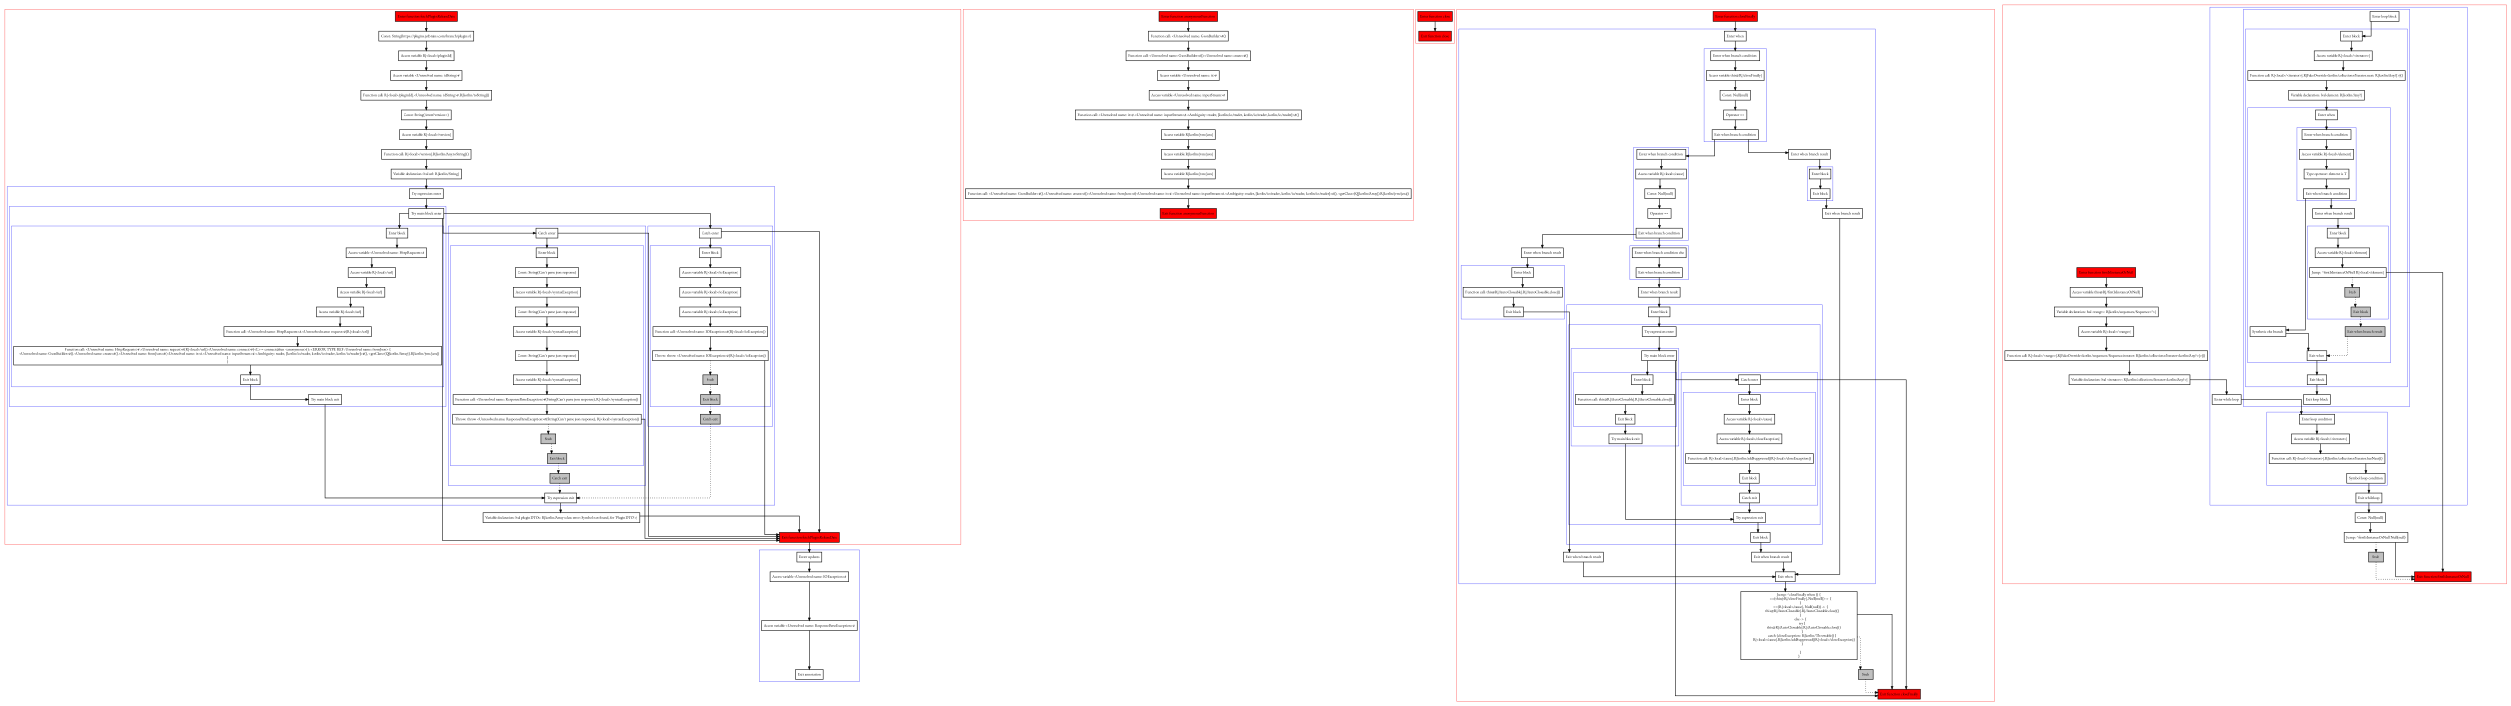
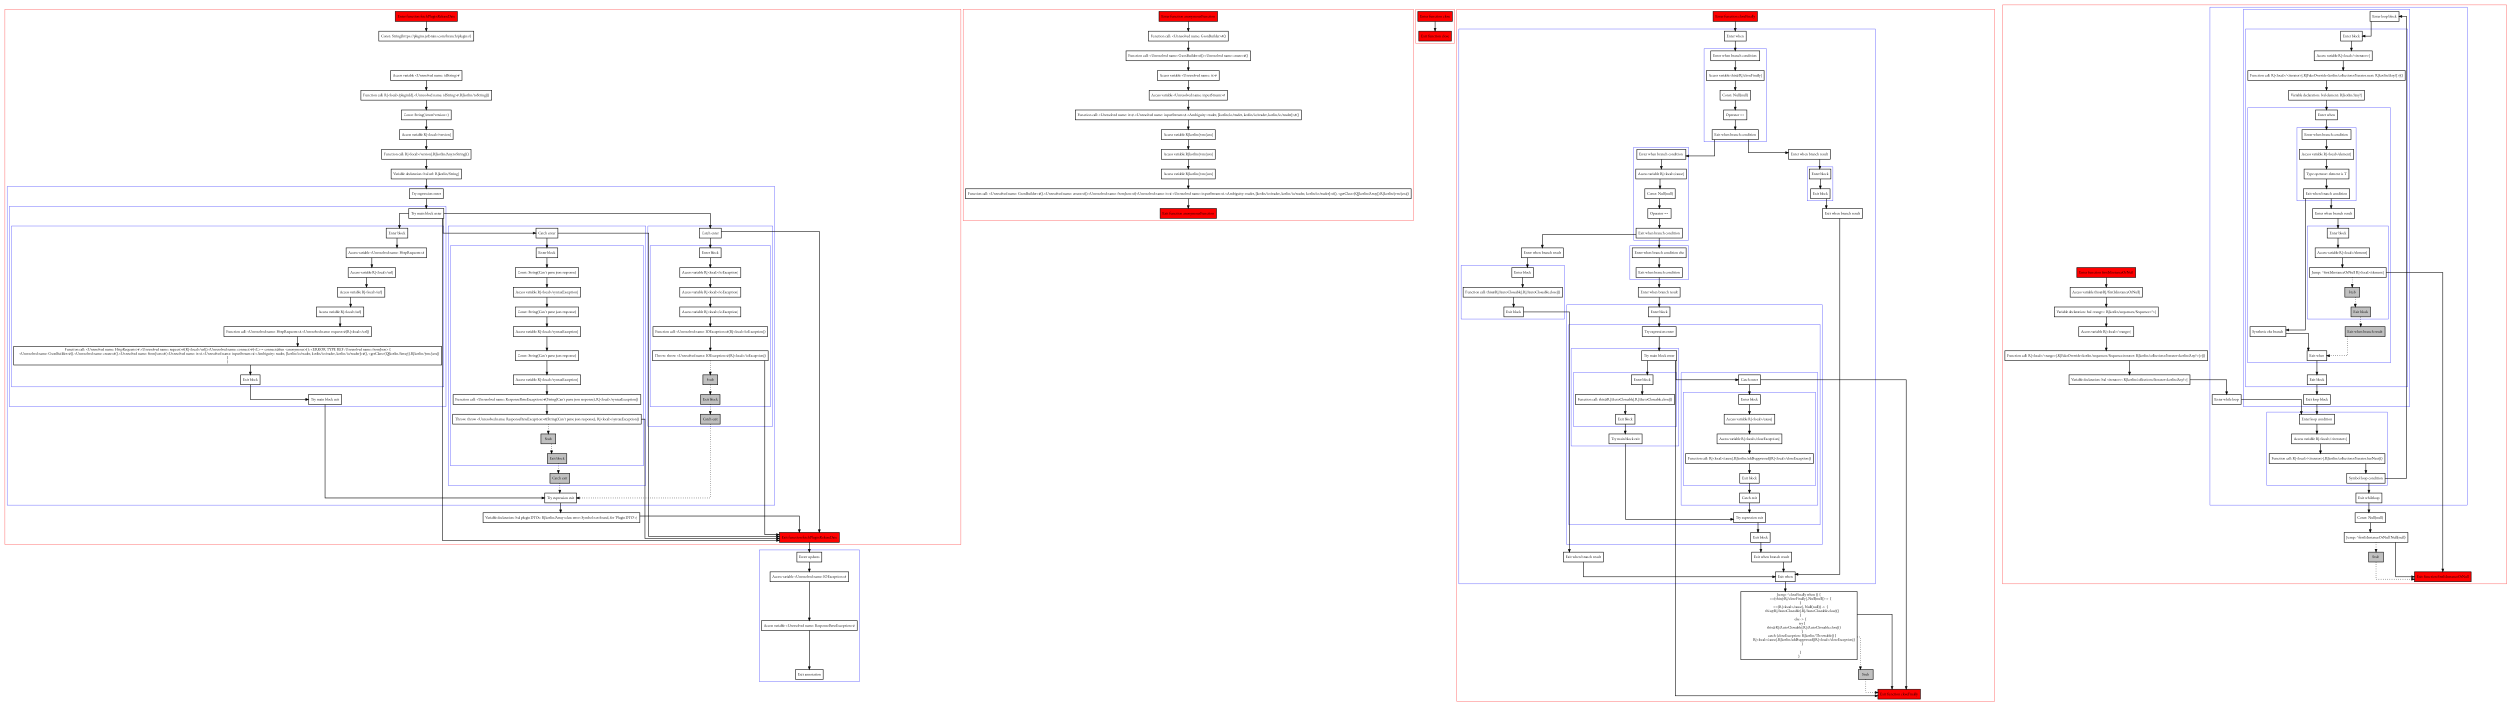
node "Access variable R|<local>/pluginId|": removed
edge "Symbol loop condition" -> "Enter loop block": added
edge "Exit loop block" -> "Enter loop condition": added
